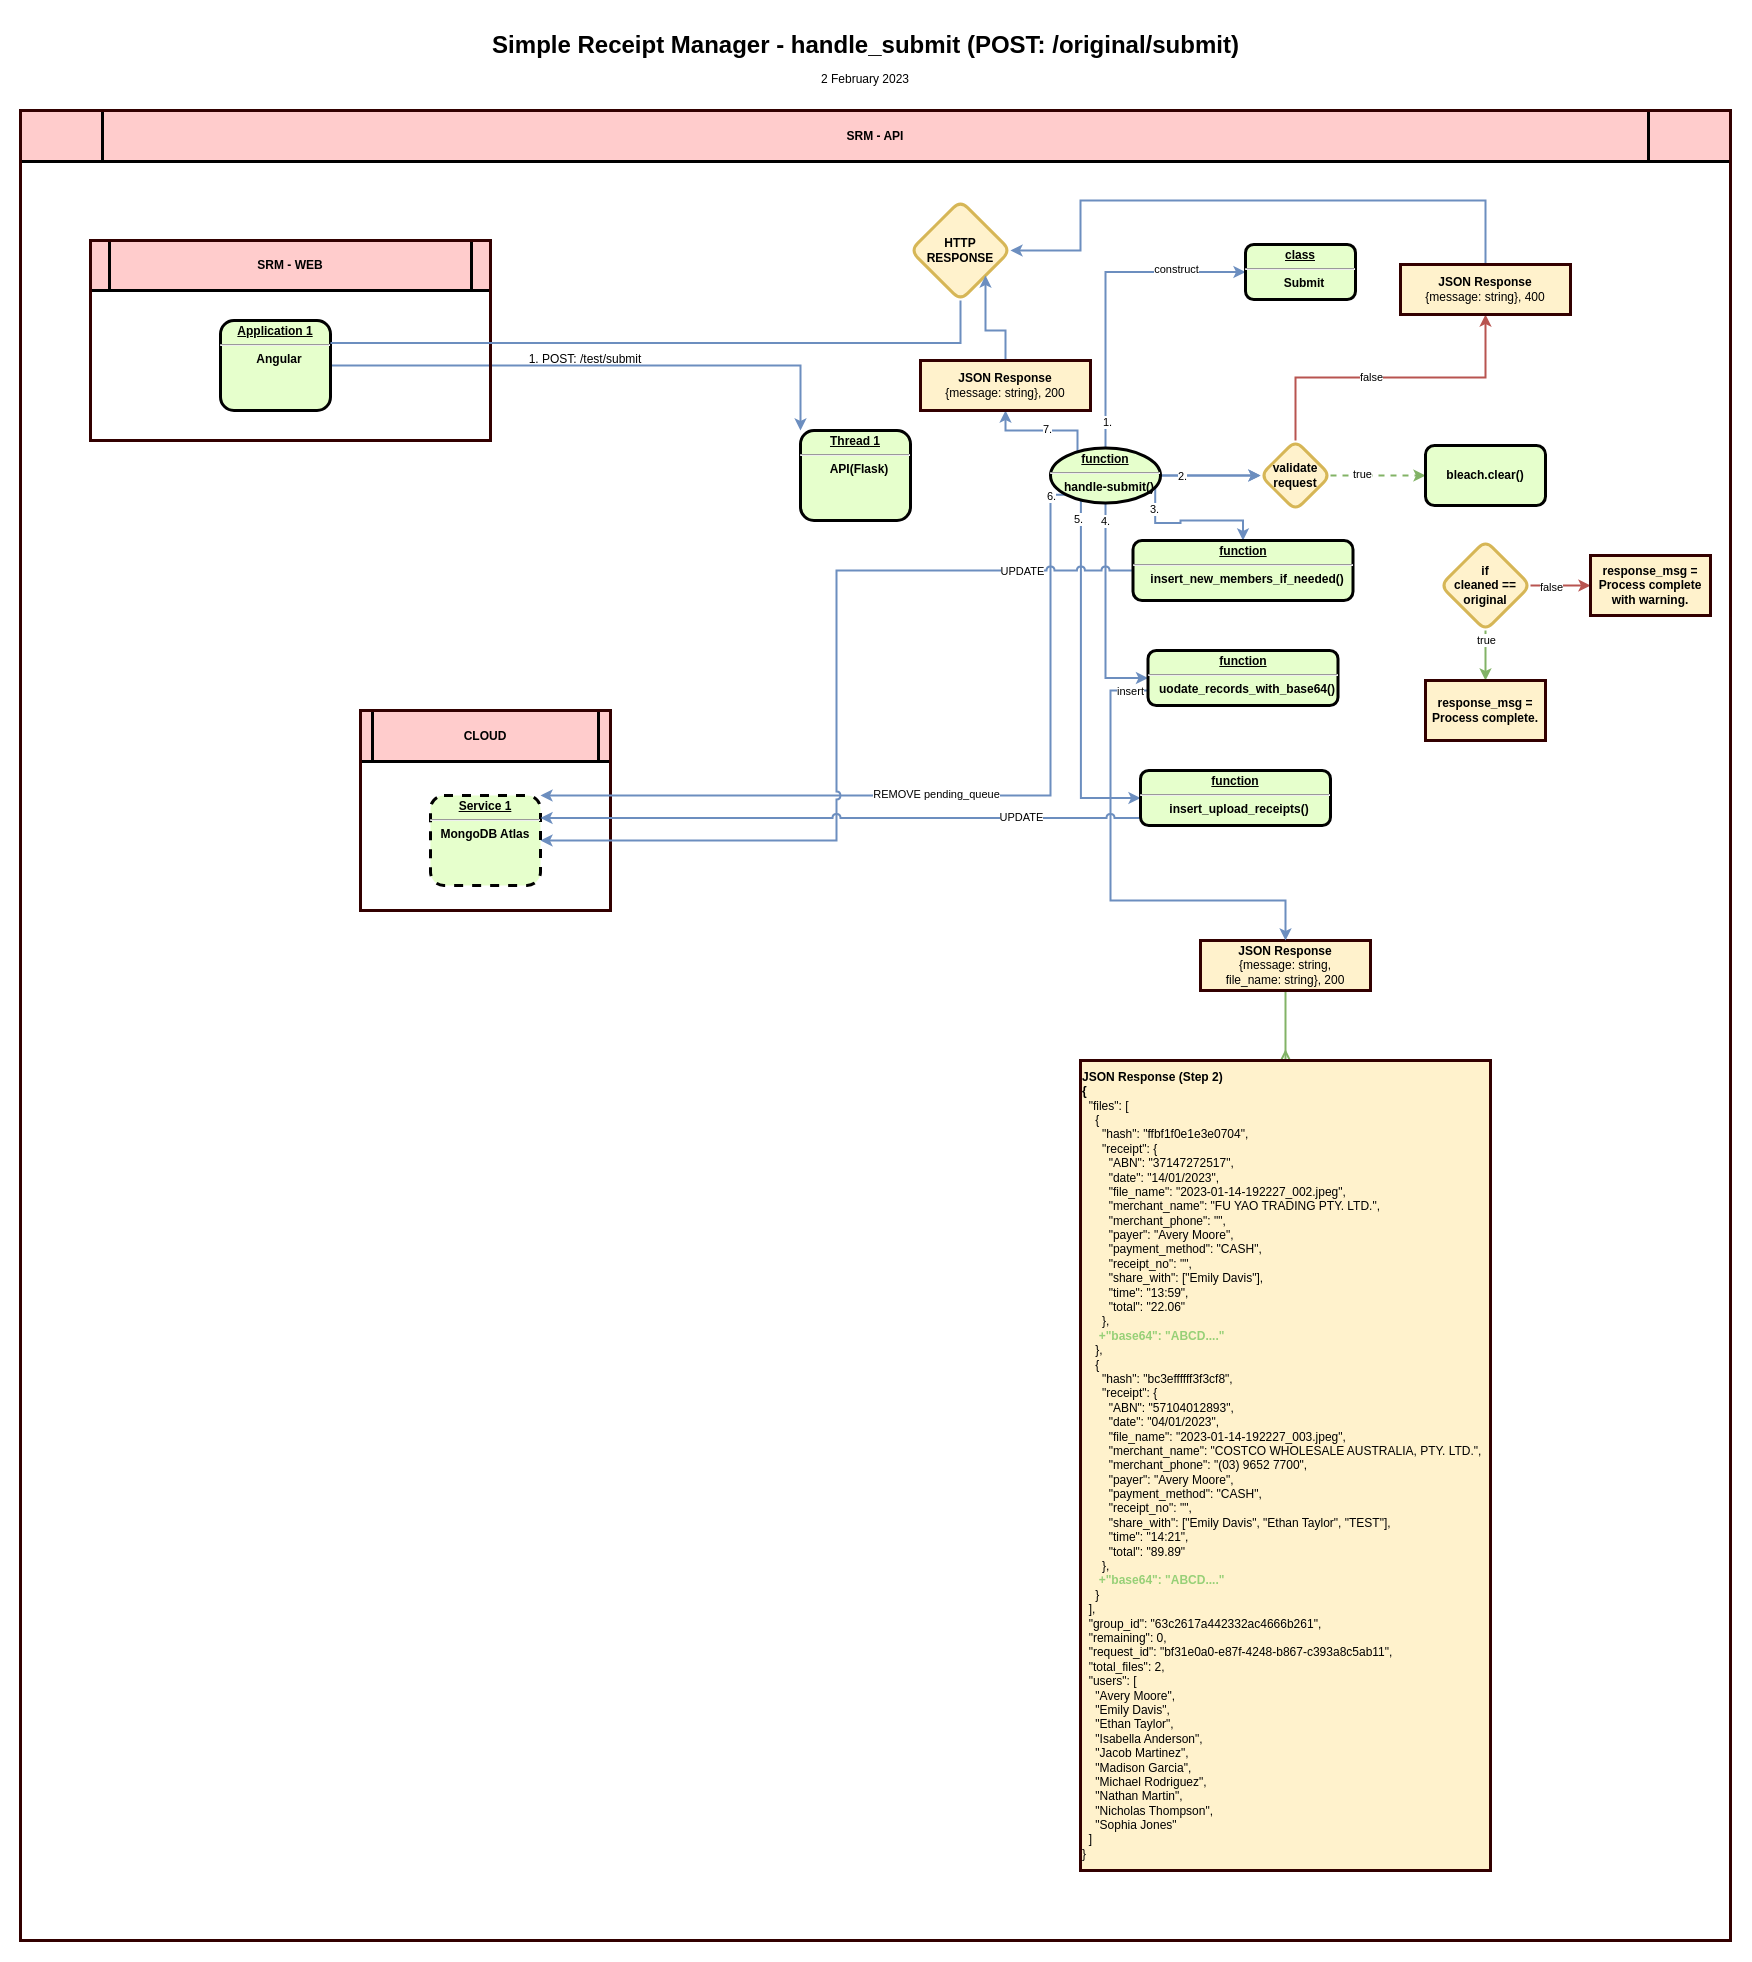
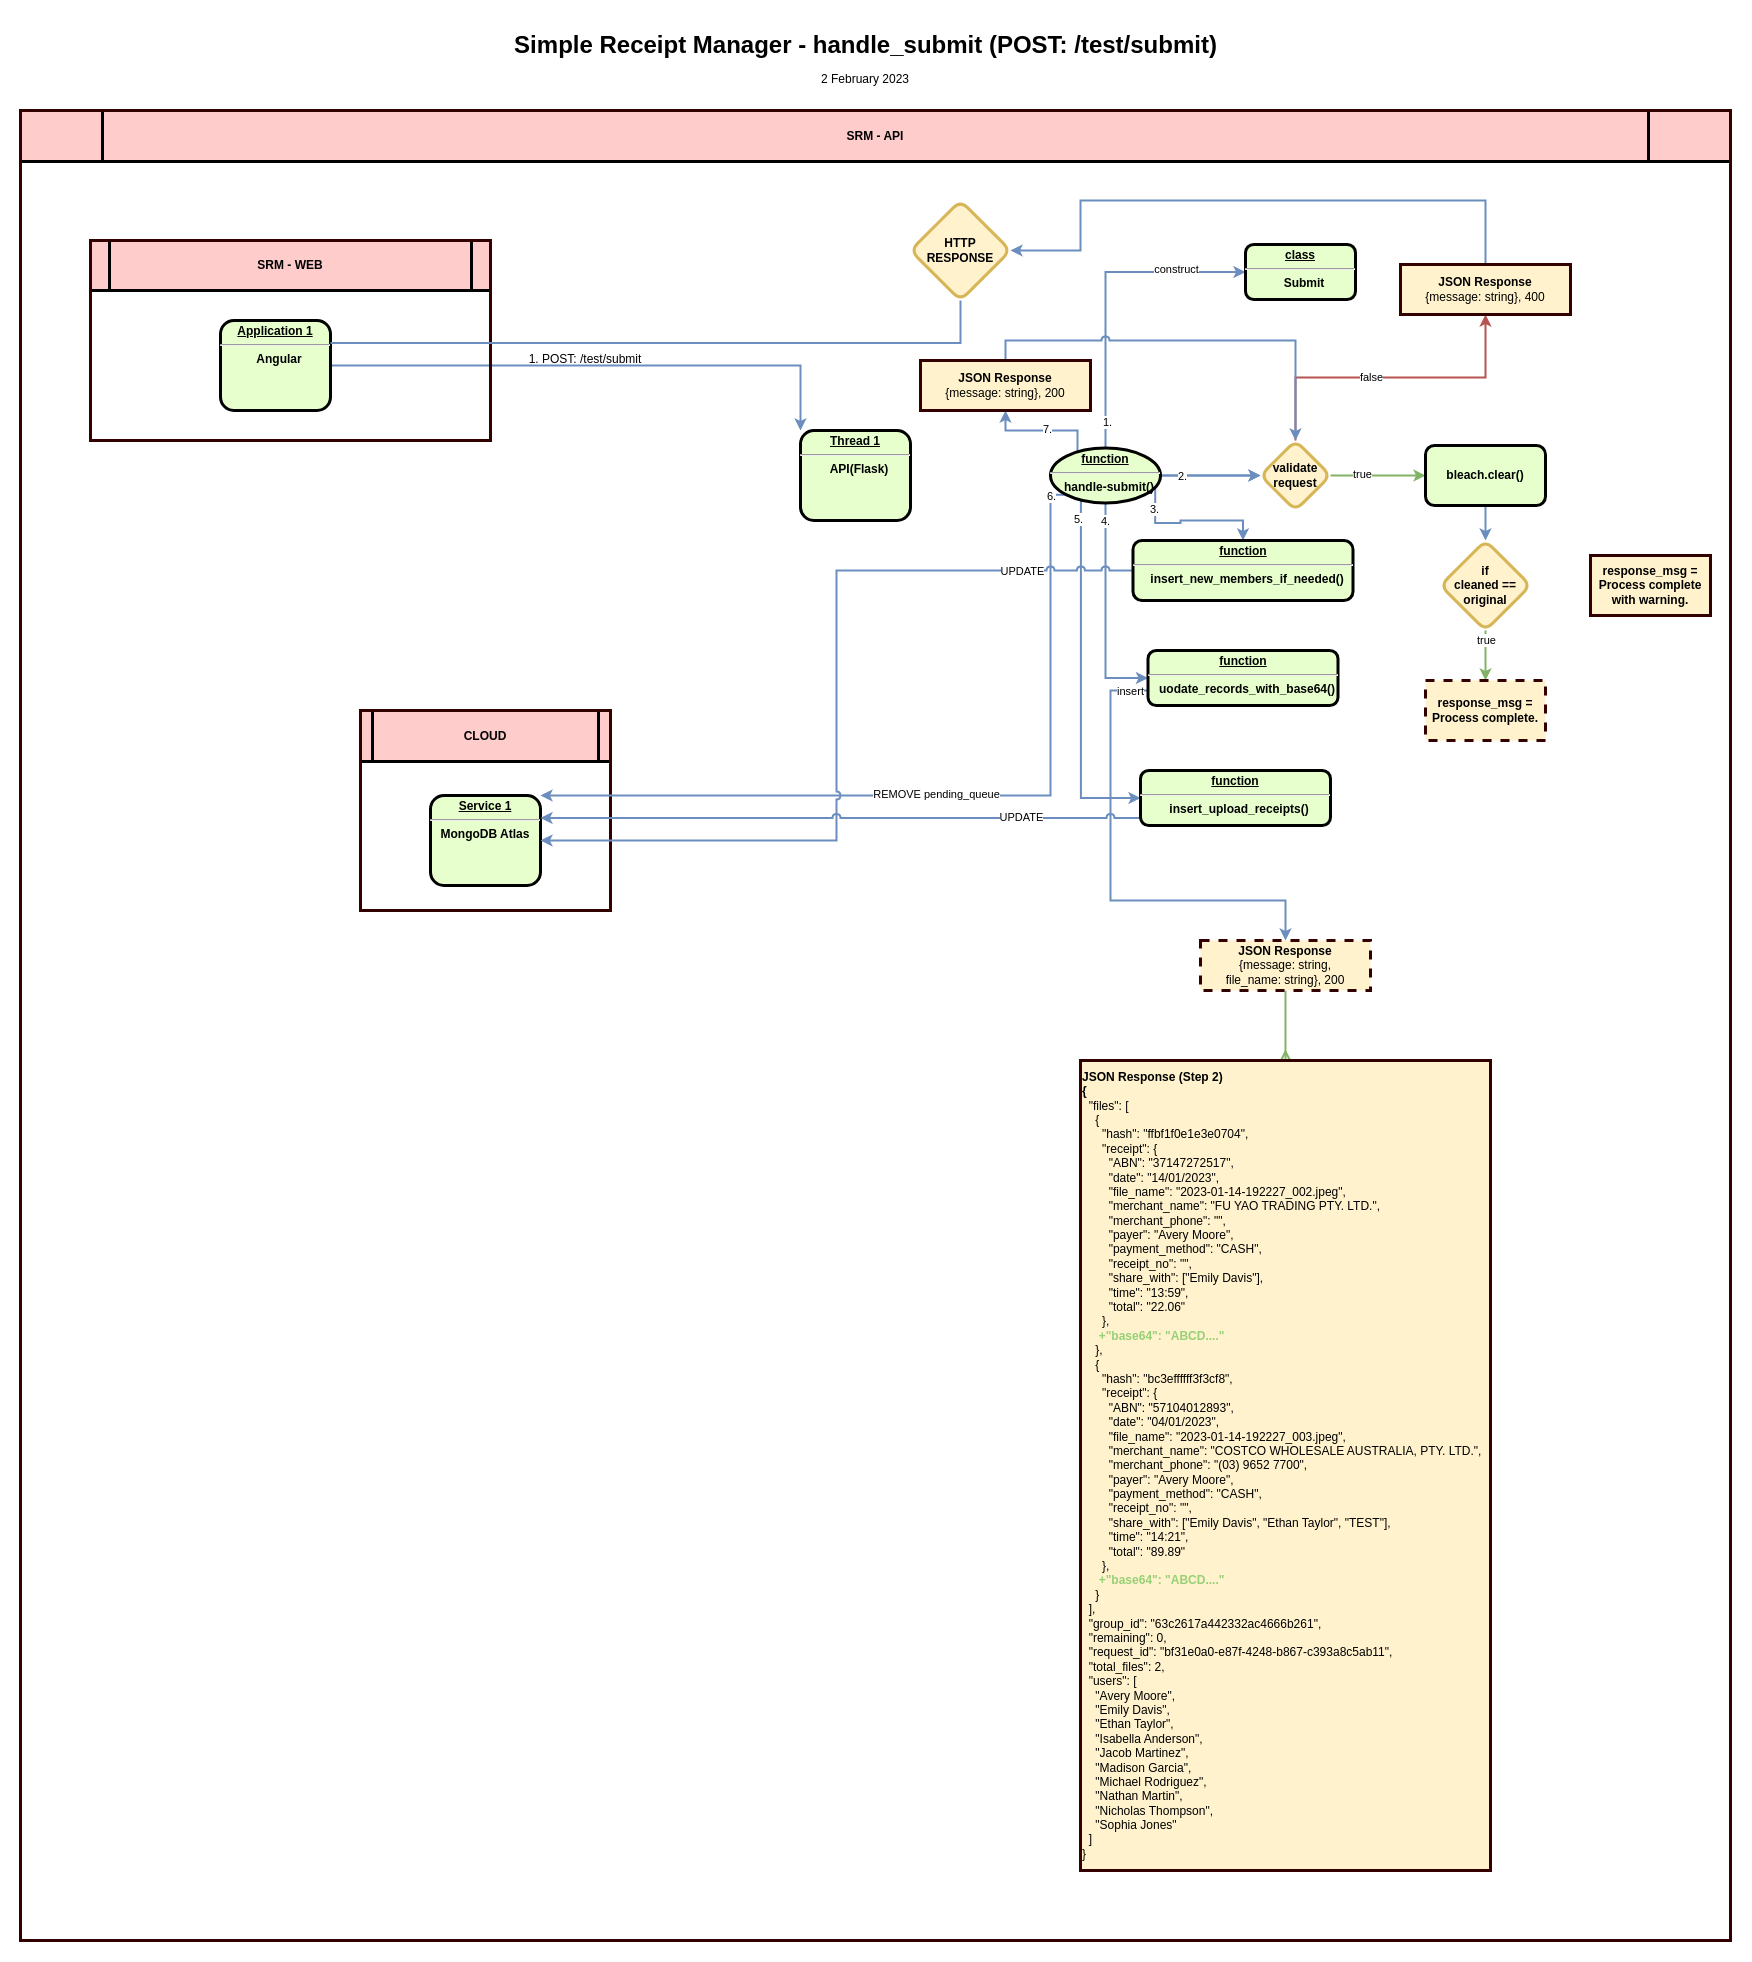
node "Simple Receipt Manager - handle_submit (POST: /original/submit)": label "Simple Receipt Manager - handle_submit (POST: /original/submit)" -> "Simple Receipt Manager - handle_submit (POST: /test/submit)"
edge "JSON Response {message: string}, 200" -> "HTTP RESPONSE": now "JSON Response {message: string}, 200" -> "validate request"
edge "validate request" -> "bleach.clear()": style dashed -> solid
edge "bleach.clear()" -> "if cleaned == original": added
edge "if cleaned == original" -> "response_msg = Process complete with warning.": removed, label "false"
node "response_msg = Process complete.": style solid -> dashed
node "Service 1 MongoDB Atlas": style dashed -> solid
node "JSON Response {message: string, file_name: string}, 200": style solid -> dashed
